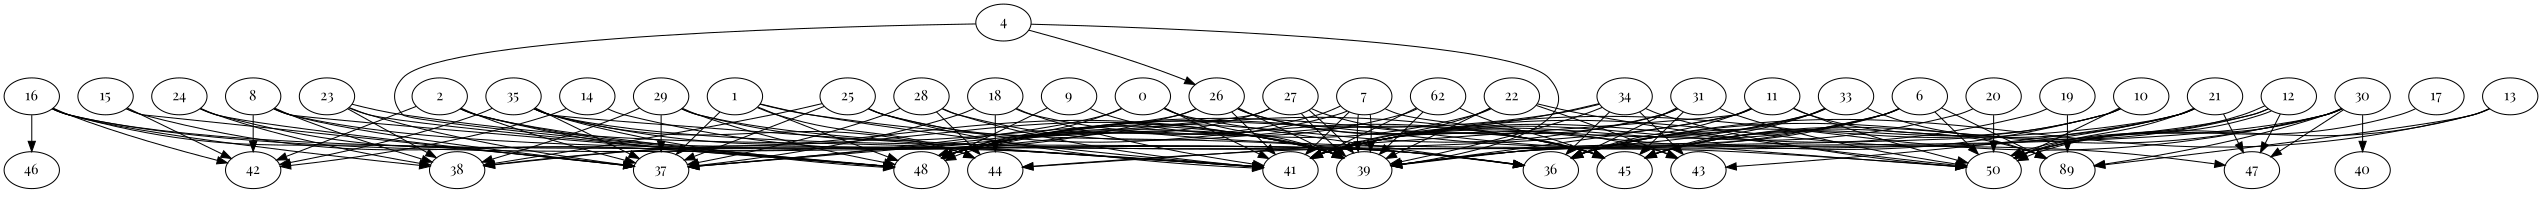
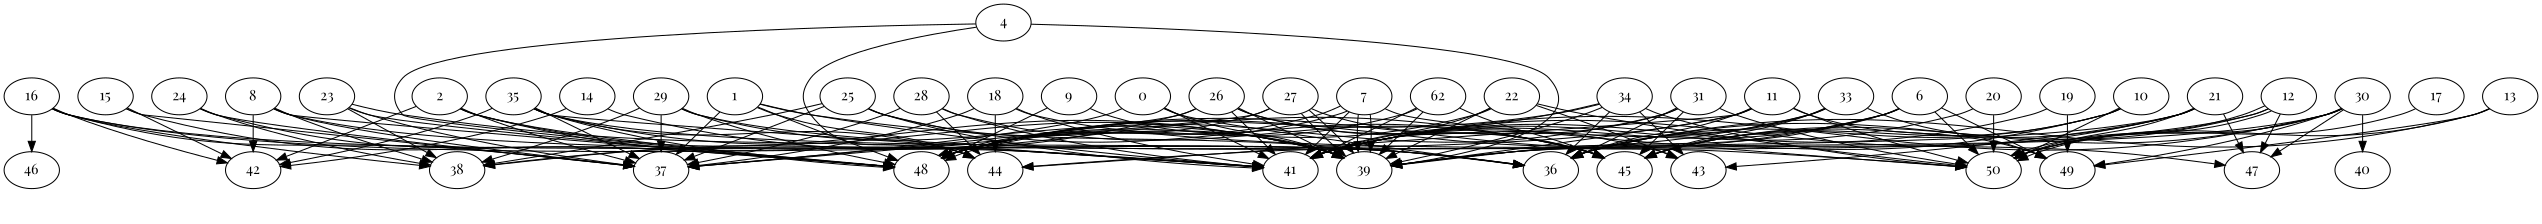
edge "4" -> "26": now "4" -> "44"
edge "0" -> "48": removed
node "89": label "89" -> "49"
